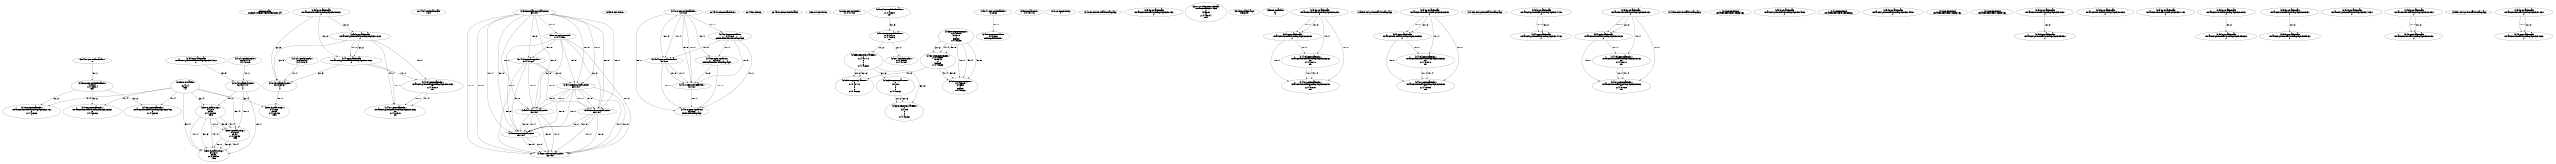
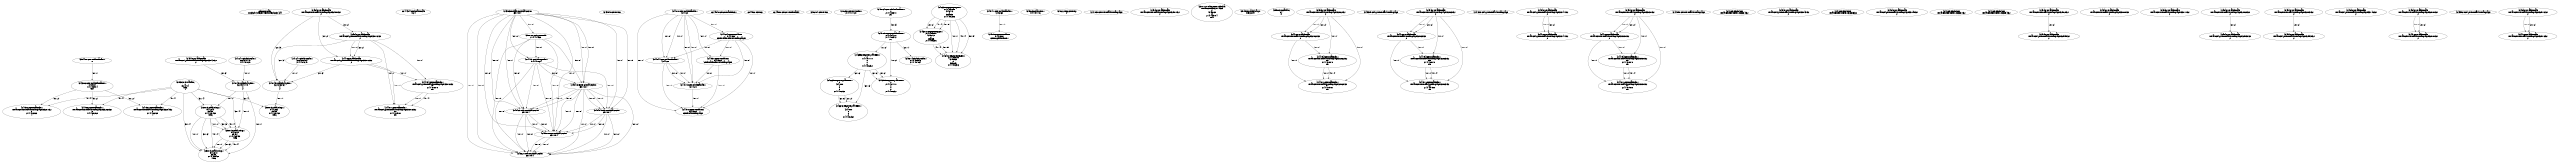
edge "4250188.GetSystemInfo 2147417660" -> "4245454.LeaveCriticalSection 6917004": removed, label "(0-->0)"
edge "4246372.RegOpenKeyExW 2147483650 4246772 0 983065 2147408236" -> "4246599.RegQueryValueExW 0 2147407710 0 0 0 2147408232": now "4245785.GetLongPathNameW 2147407710 2147406542 261" -> "4246599.RegQueryValueExW 0 2147407710 0 0 0 2147408232"
